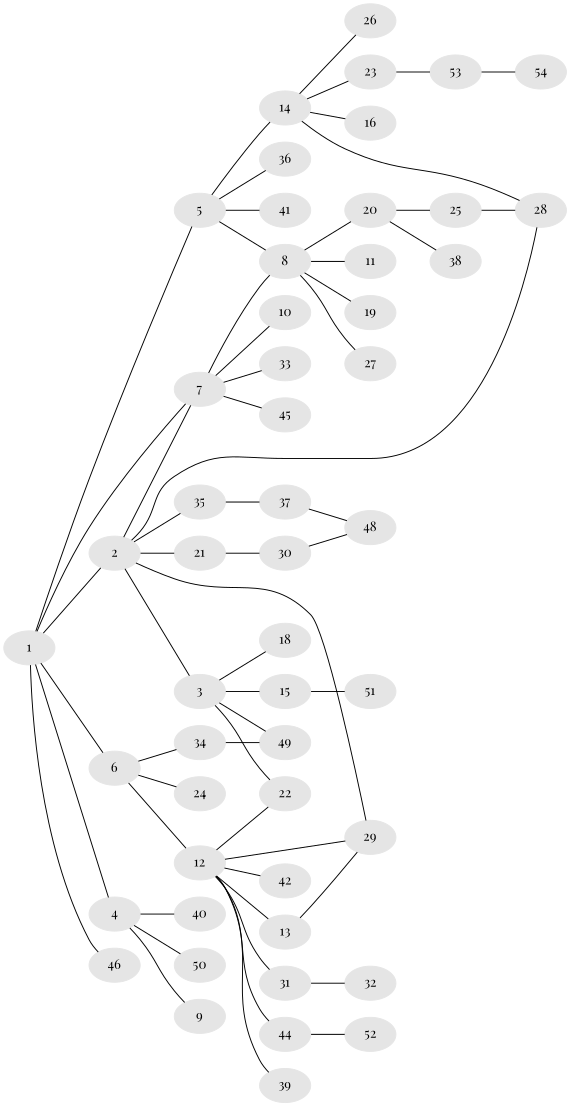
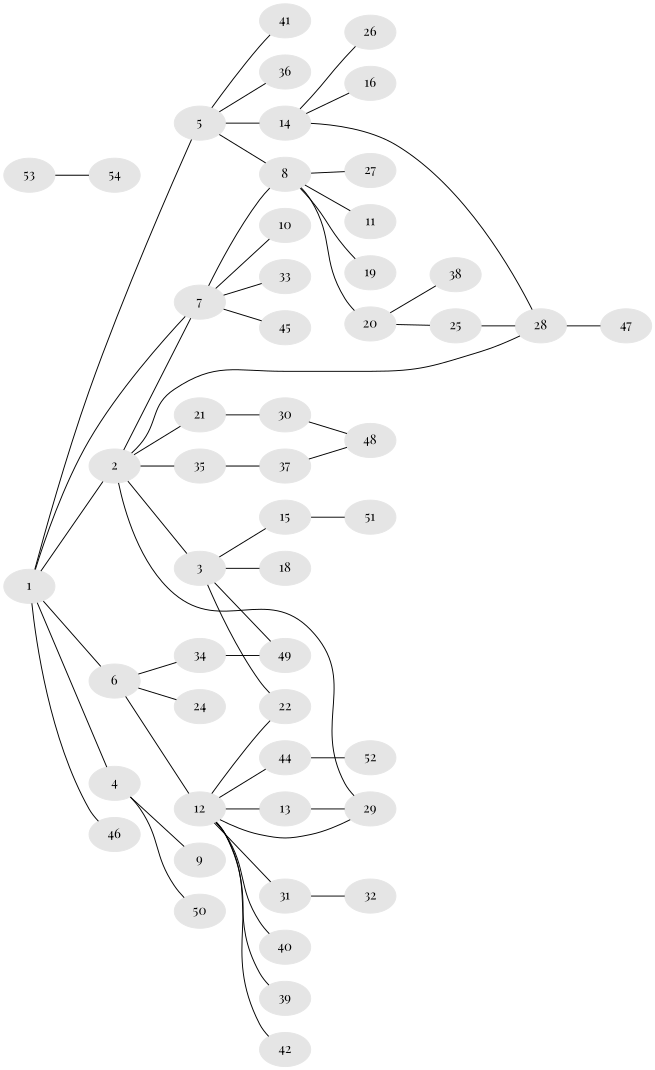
node "23": removed
node "47": added
edge "4" -- "40": now "12" -- "40"
